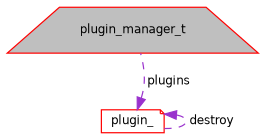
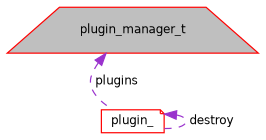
edge "plugin_manager_t" -> "plugin_": reversed
